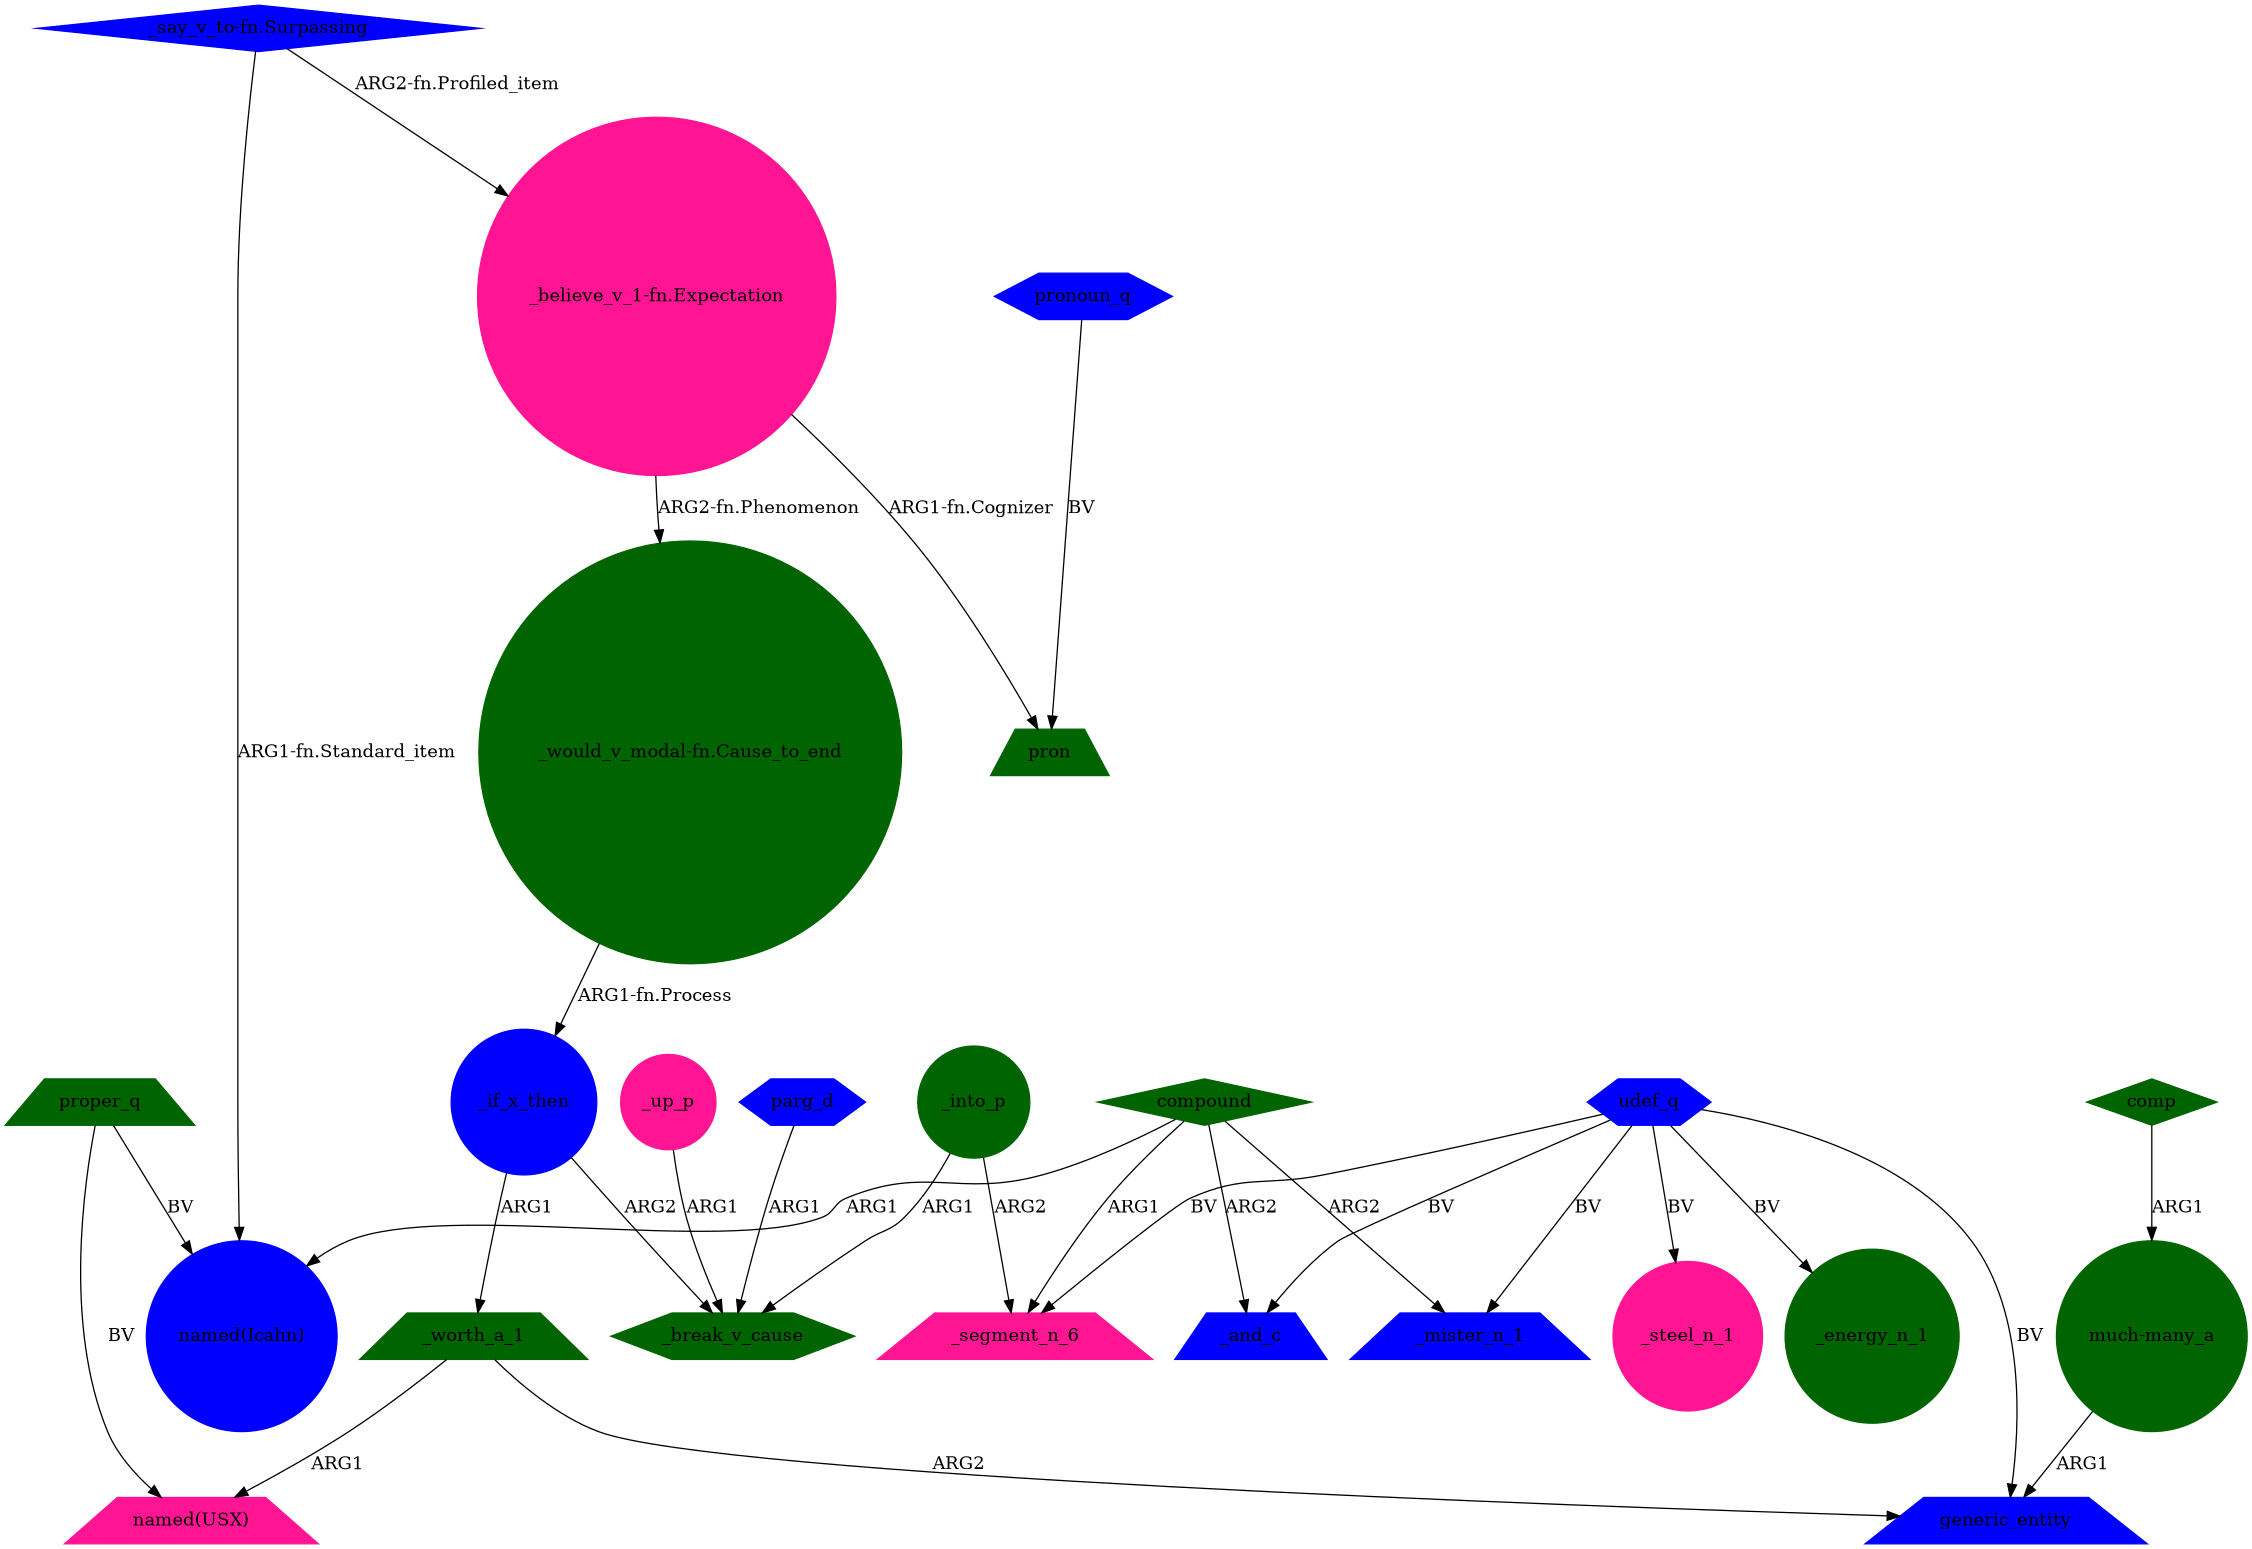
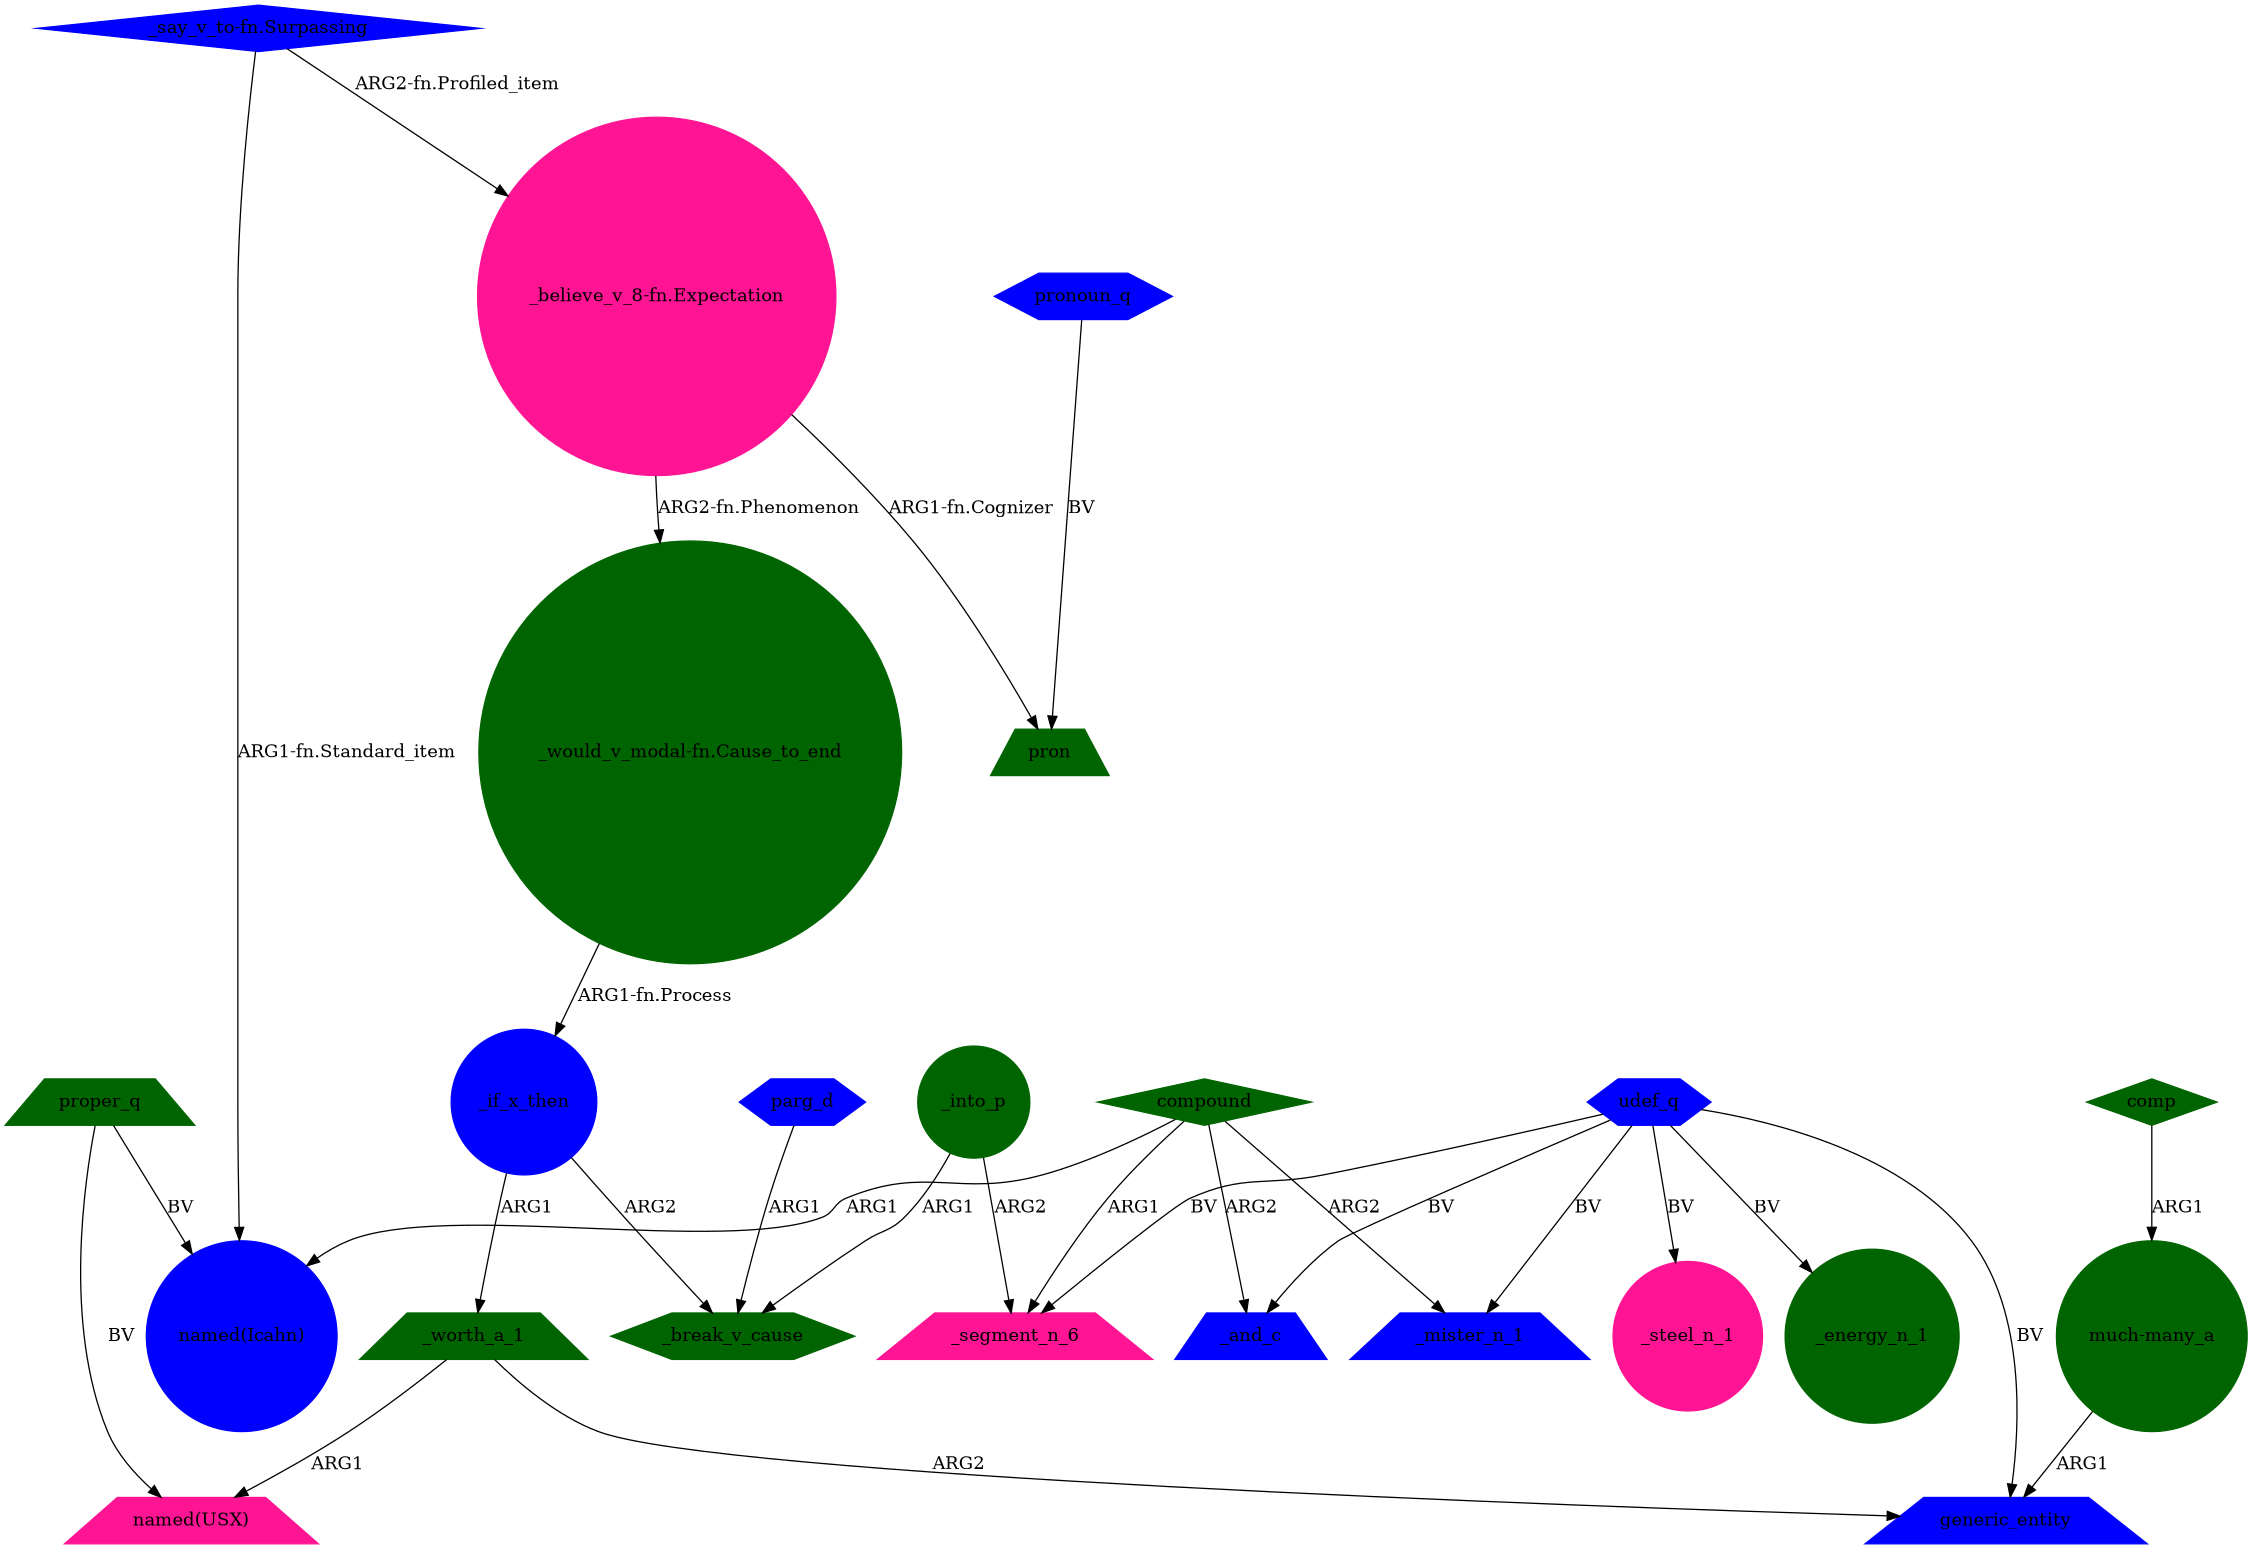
node "_believe_v_1-fn.Expectation": label "_believe_v_1-fn.Expectation" -> "_believe_v_8-fn.Expectation"
node "_up_p": removed
